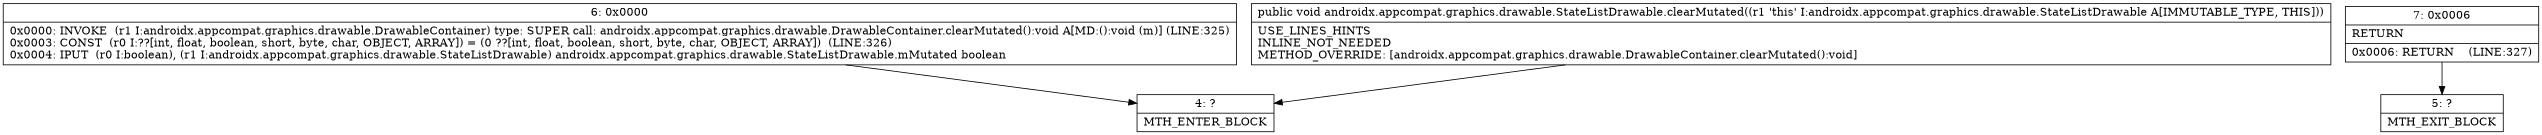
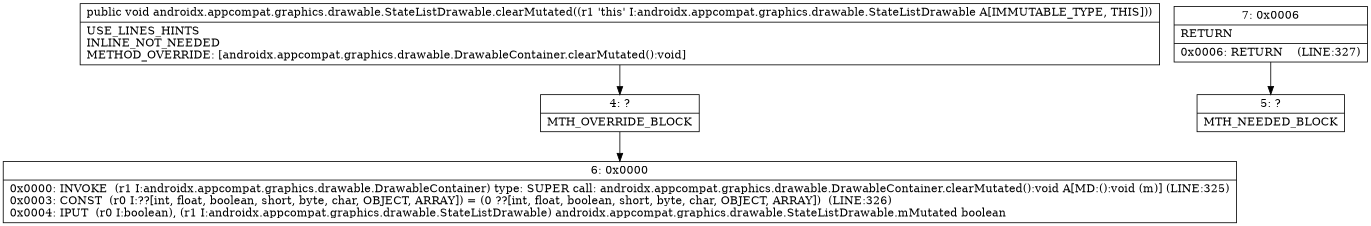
edge "6: 0x0000" -> "4: ?": reversed
node "4: ?": text "MTH_ENTER_BLOCK" -> "MTH_OVERRIDE_BLOCK"
node "5: ?": text "MTH_EXIT_BLOCK" -> "MTH_NEEDED_BLOCK"
